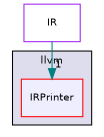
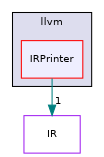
edge "IR" -> "IRPrinter": reversed
